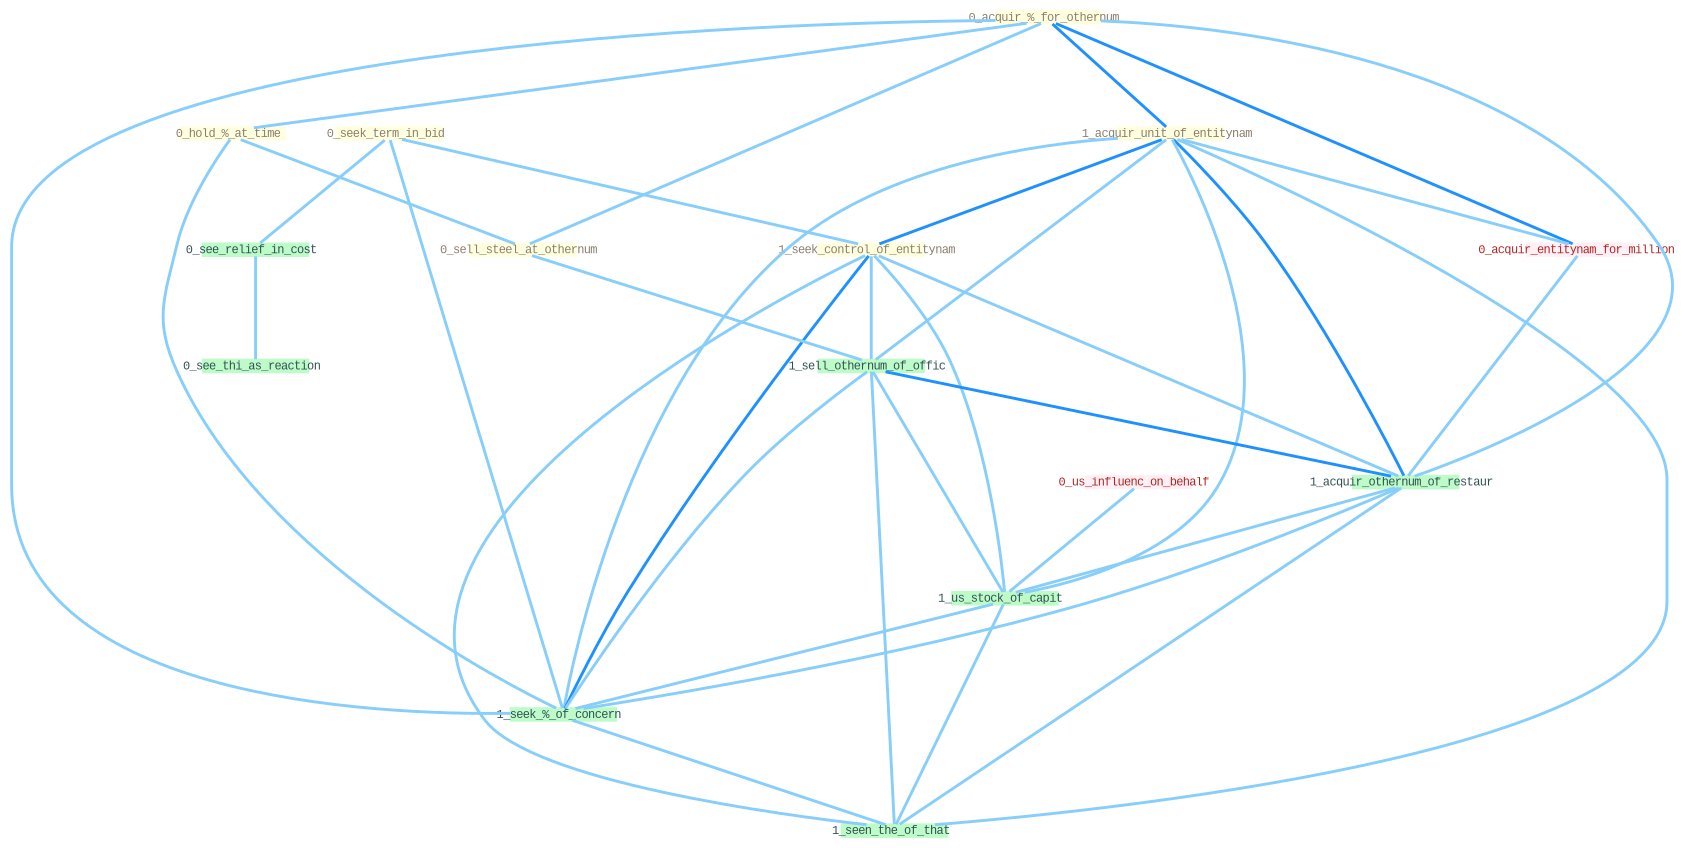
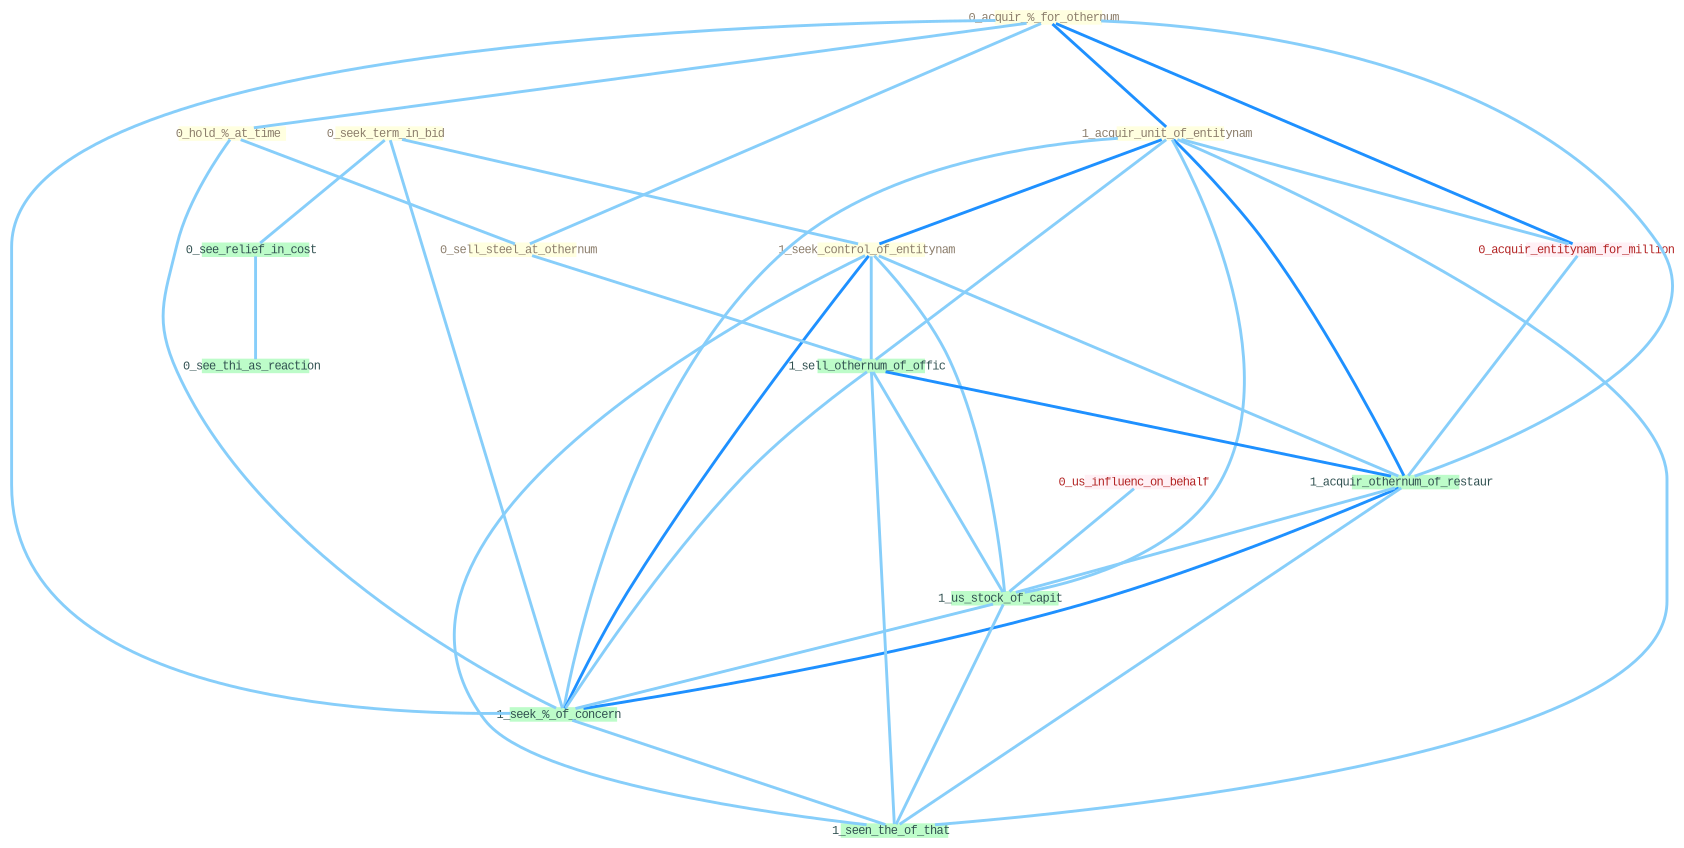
edge "1_acquir_othernum_of_restaur" -- "1_seek_%_of_concern": color #87cefa -> #1e90ff
